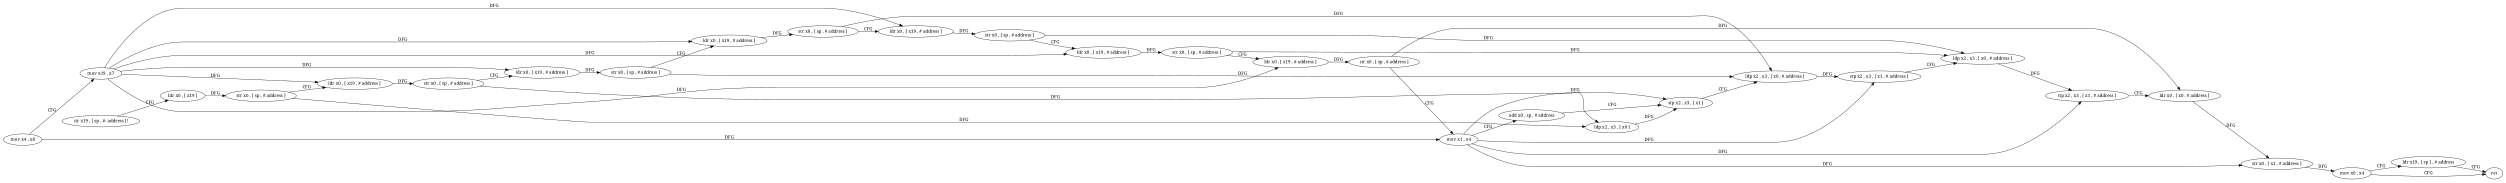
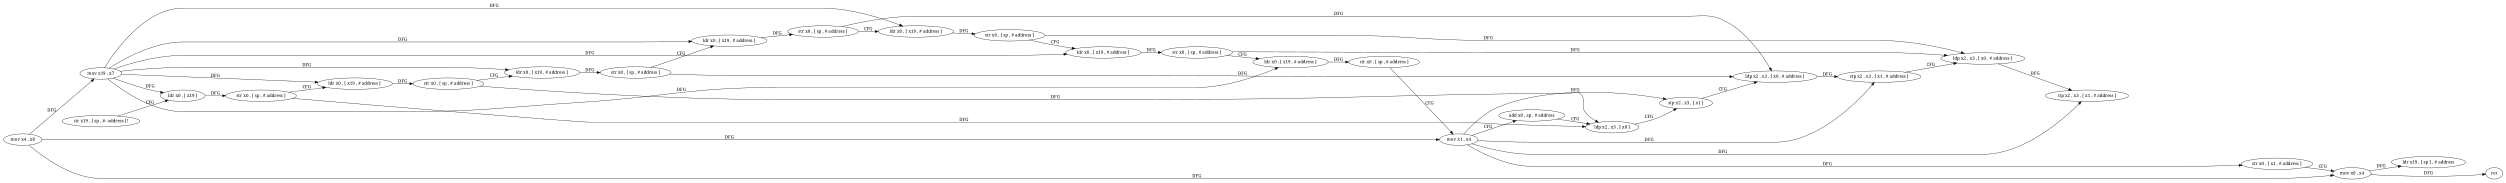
edge "mov x19 , x7" -> "ldr x0 , [ x19 ]": added, label "DFG"
node "ldr x0 , [ x0 , # address ]": removed
edge "add x0 , sp , # address" -> "stp x2 , x3 , [ x1 ]": now "add x0 , sp , # address" -> "ldp x2 , x3 , [ x0 ]"
edge "mov x4 , x8" -> "mov x19 , x7": label "CFG" -> "DFG"
edge "ldp x2 , x3 , [ x0 ]" -> "stp x2 , x3 , [ x1 ]": label "DFG" -> "CFG"
edge "mov x0 , x4" -> "ldr x19 , [ sp ] , # address": label "CFG" -> "DFG"
edge "str x0 , [ x1 , # address ]" -> "mov x0 , x4": label "DFG" -> "CFG"
edge "ldr x19 , [ sp ] , # address" -> "ret": removed, label "CFG"
edge "mov x0 , x4" -> "ret": label "CFG" -> "DFG"
edge "mov x4 , x8" -> "mov x0 , x4": added, label "DFG"
